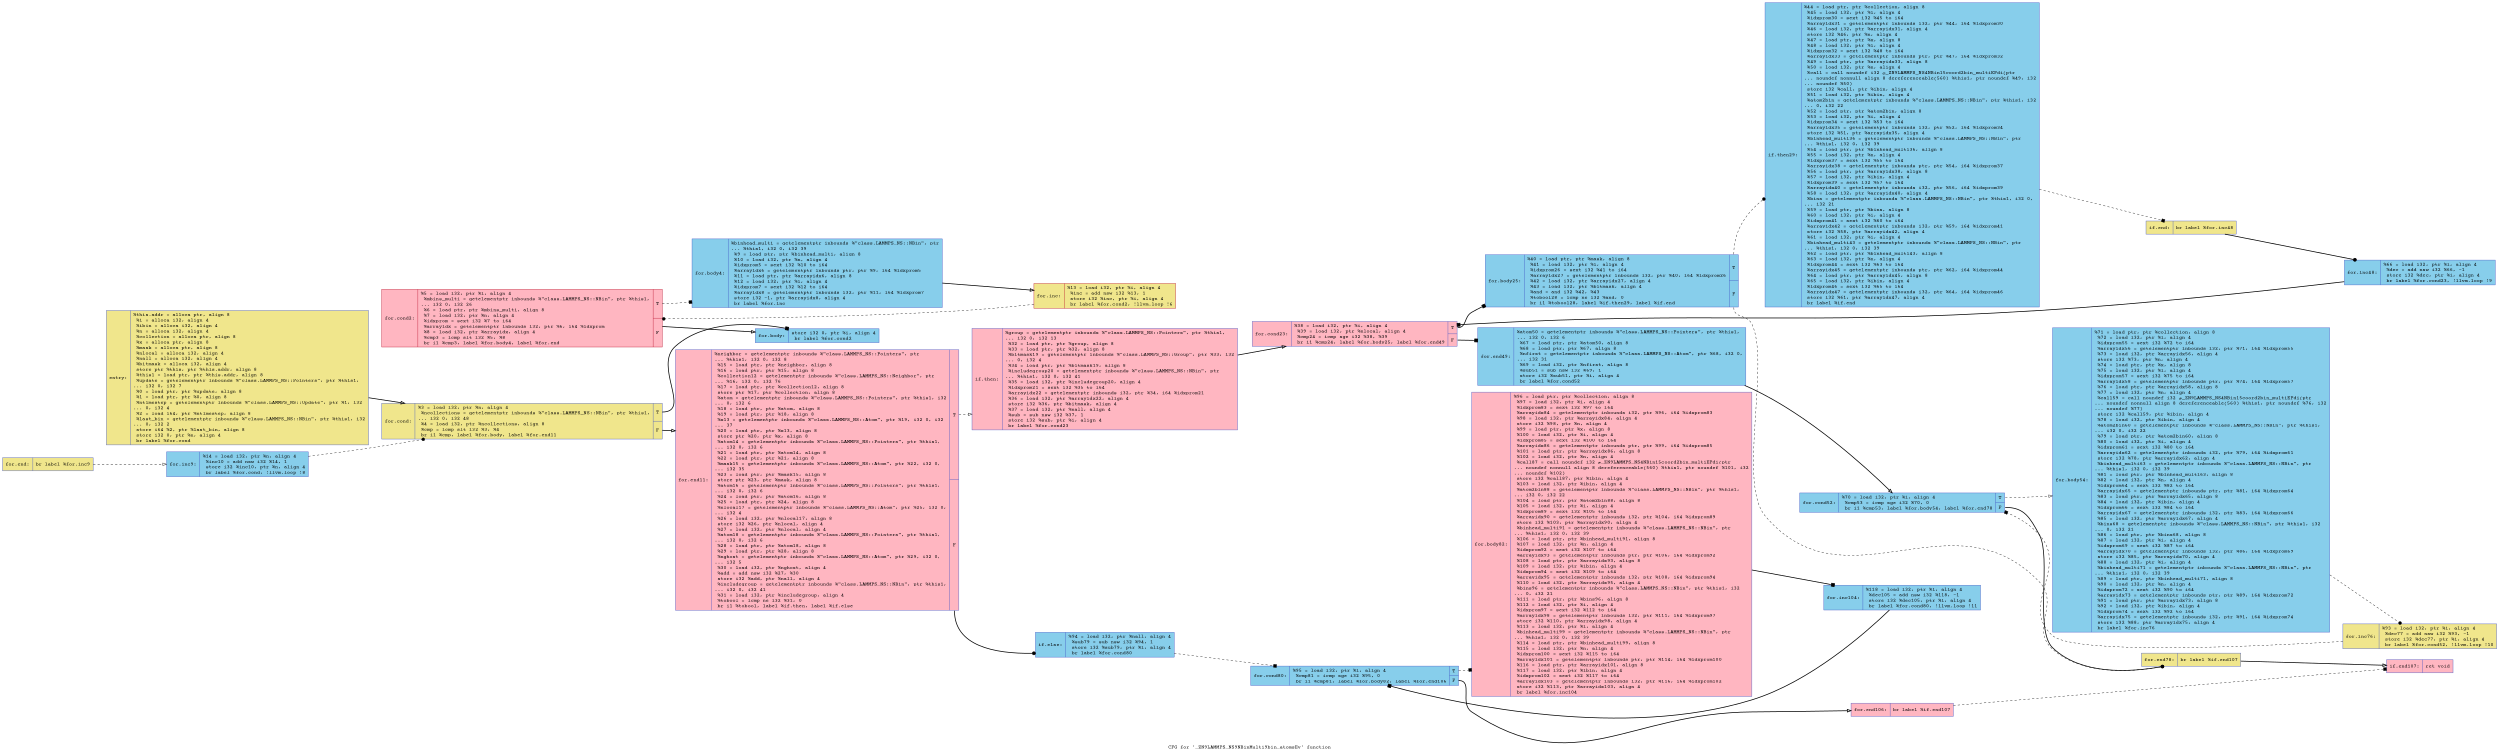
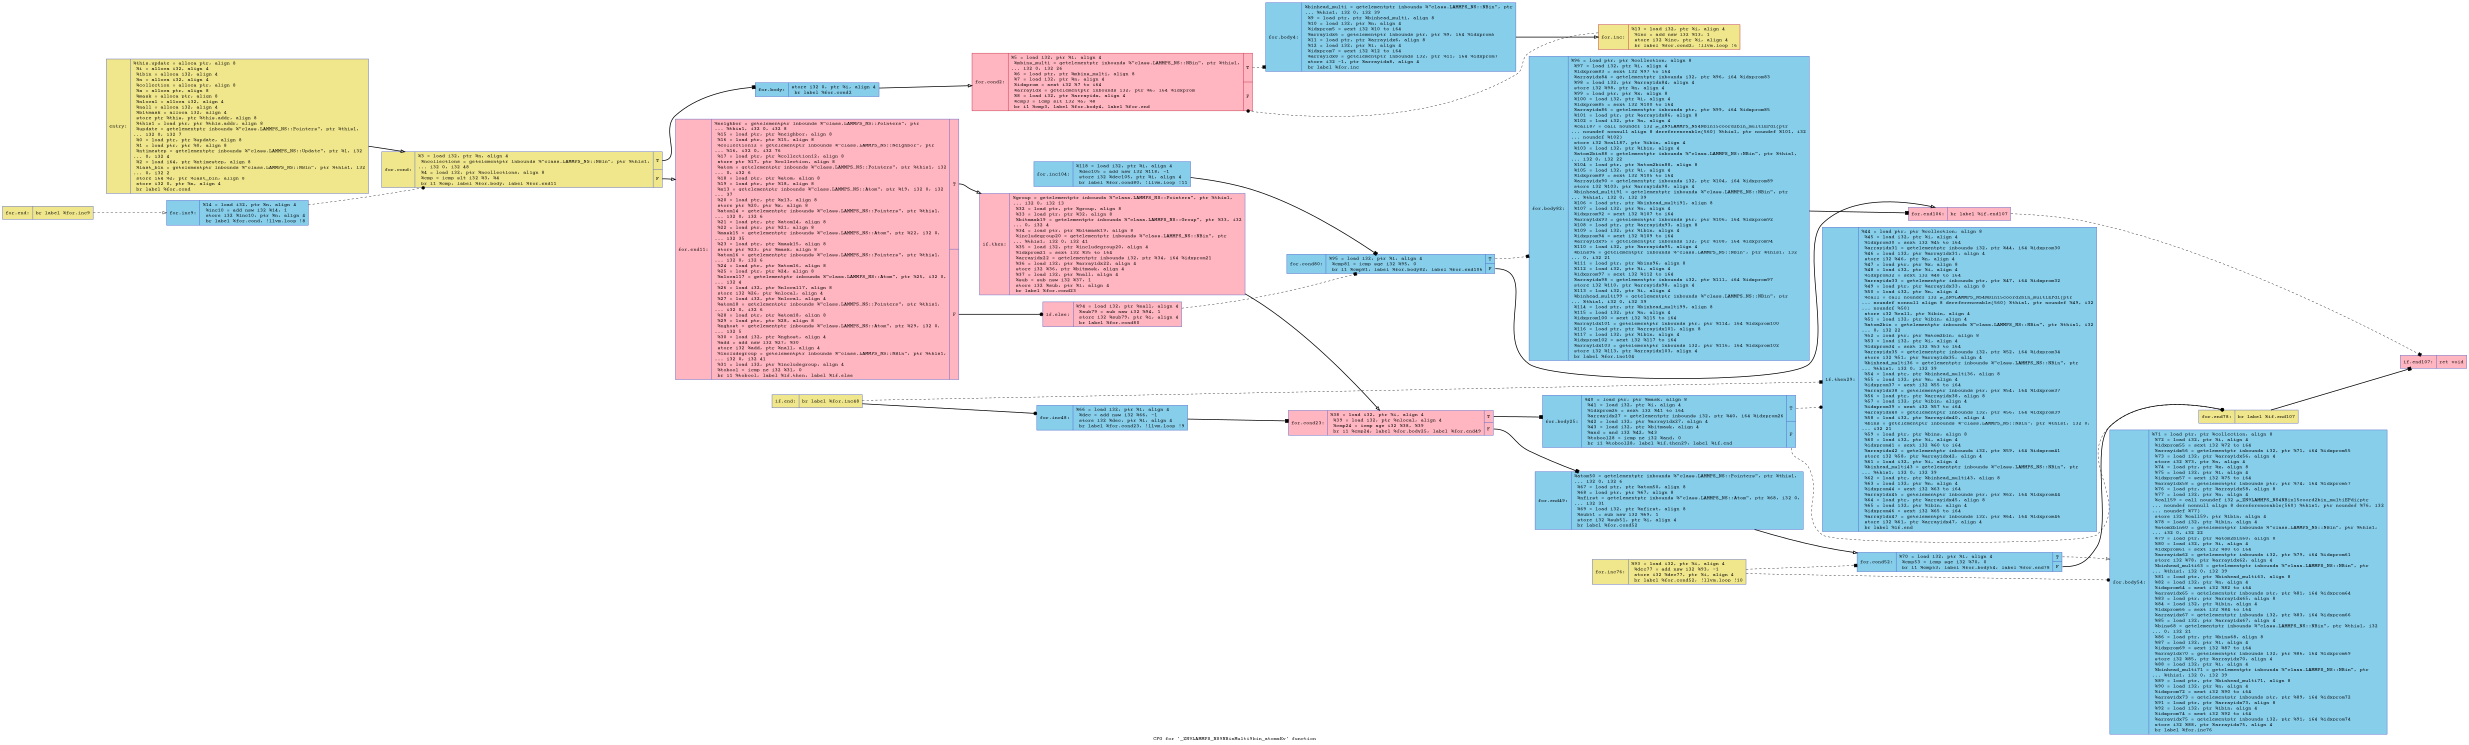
edge "if.then29:" -> "if.end:": reversed
node "entry:": text "%this.addr = alloca ptr, align 8" -> "%this.update = alloca ptr, align 8"
edge "for.cond2:" -> "for.body:": reversed
edge "for.end11:" -> "if.then:": style dashed -> bold
node "for.body82:": fillcolor lightpink -> skyblue
edge "for.body82:" -> "for.inc104:": now "for.body82:" -> "for.end106:"
edge "for.body54:" -> "for.inc76:": reversed
node "if.else:": fillcolor skyblue -> lightpink
edge "for.end78:" -> "if.end107:": arrowhead onormal -> box
